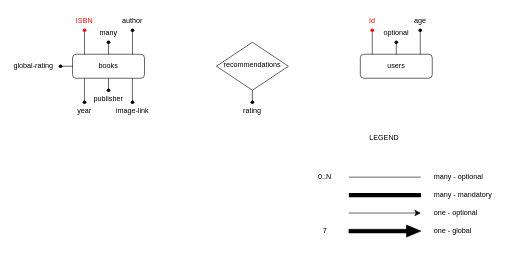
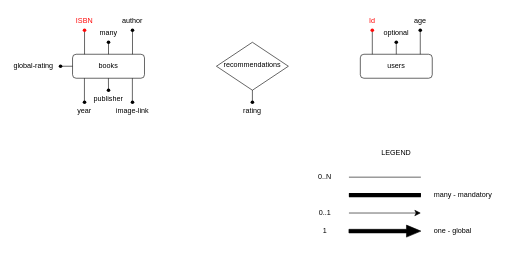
node "LEGEND": moved (384, 138) -> (396, 153)
node "many - optional": removed
node "0..1": added
node "one - optional": removed
node "7": label "7" -> "1"
